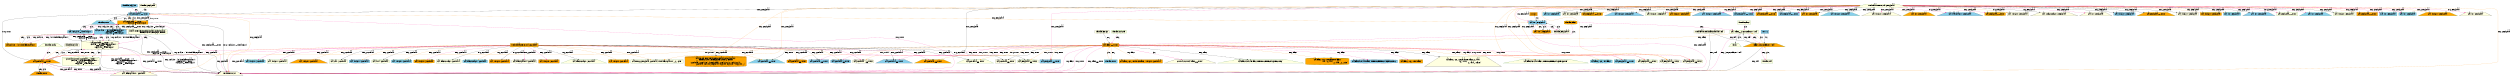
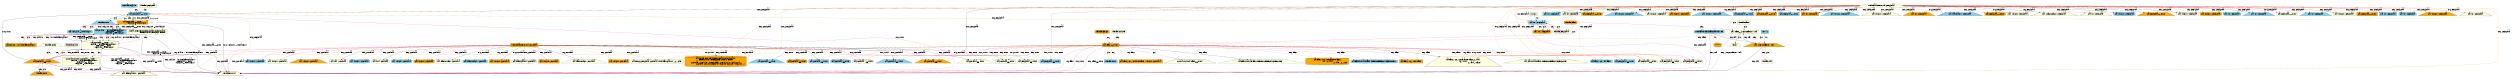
node "(Identifier,replySize)": label "(Identifier,replySize)" -> "(Command,replySize)"
node "1000521": fillcolor orange -> lightyellow
node "(Identifier,EINVAL)": fillcolor lightyellow -> orange
node "(MethodParameterIn,effect_handle_t  self)": fillcolor lightyellow -> skyblue
node "1000100": added
node "(Effect,(preproc_effect_t *) self)": label "(Effect,(preproc_effect_t *) self)" -> "(Call,(preproc_effect_t *) self)"
node "(Call,Effect_SetState(effect, PREPROC_EFFECT_STATE_ACTIVE))": label "(Call,Effect_SetState(effect, PREPROC_EFFECT_STATE_ACTIVE))" -> "(Call,Call_SetState(effect, PREPROC_EFFECT_STATE_ACTIVE))"
